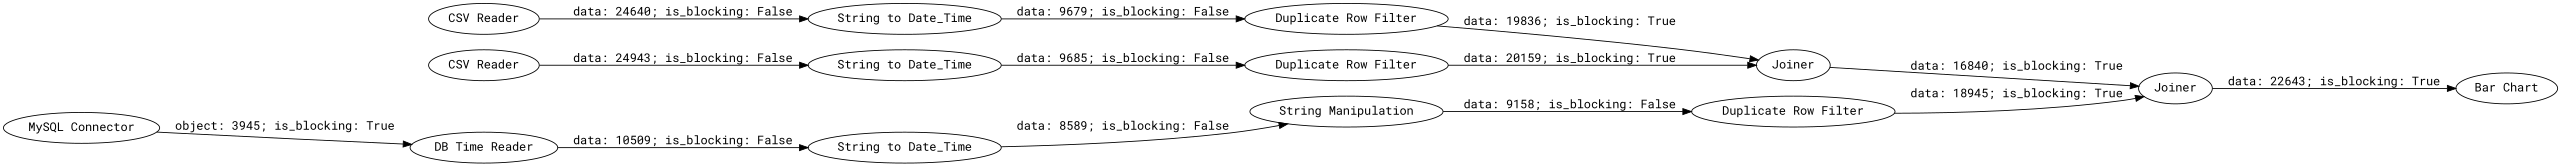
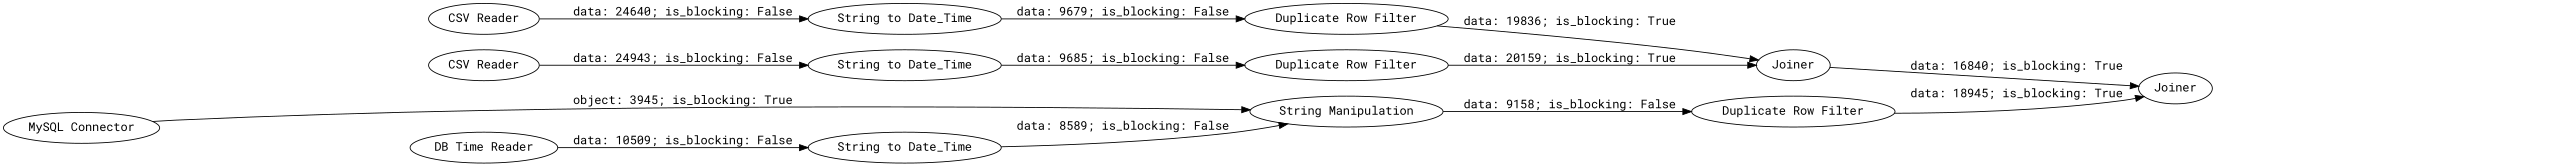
node "Bar Chart": removed
edge "MySQL Connector" -> "DB Time Reader": now "MySQL Connector" -> "String Manipulation"
